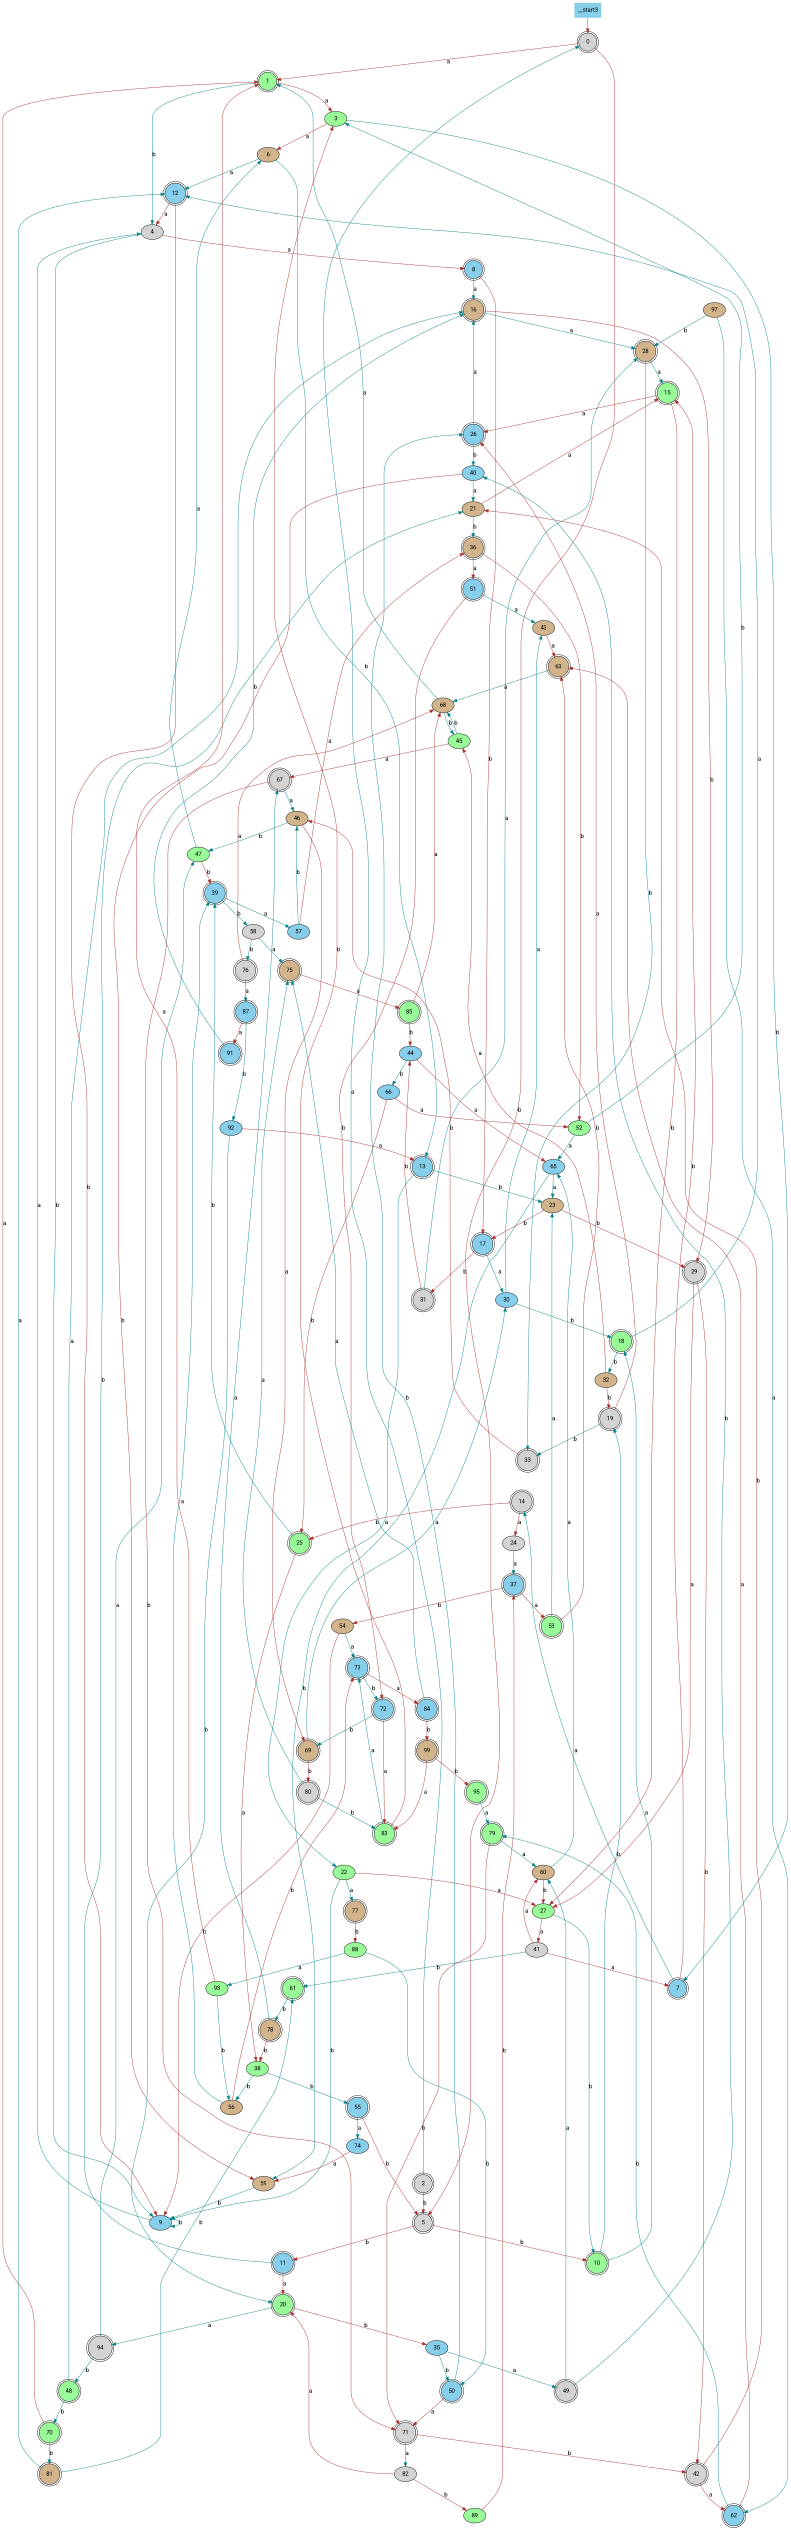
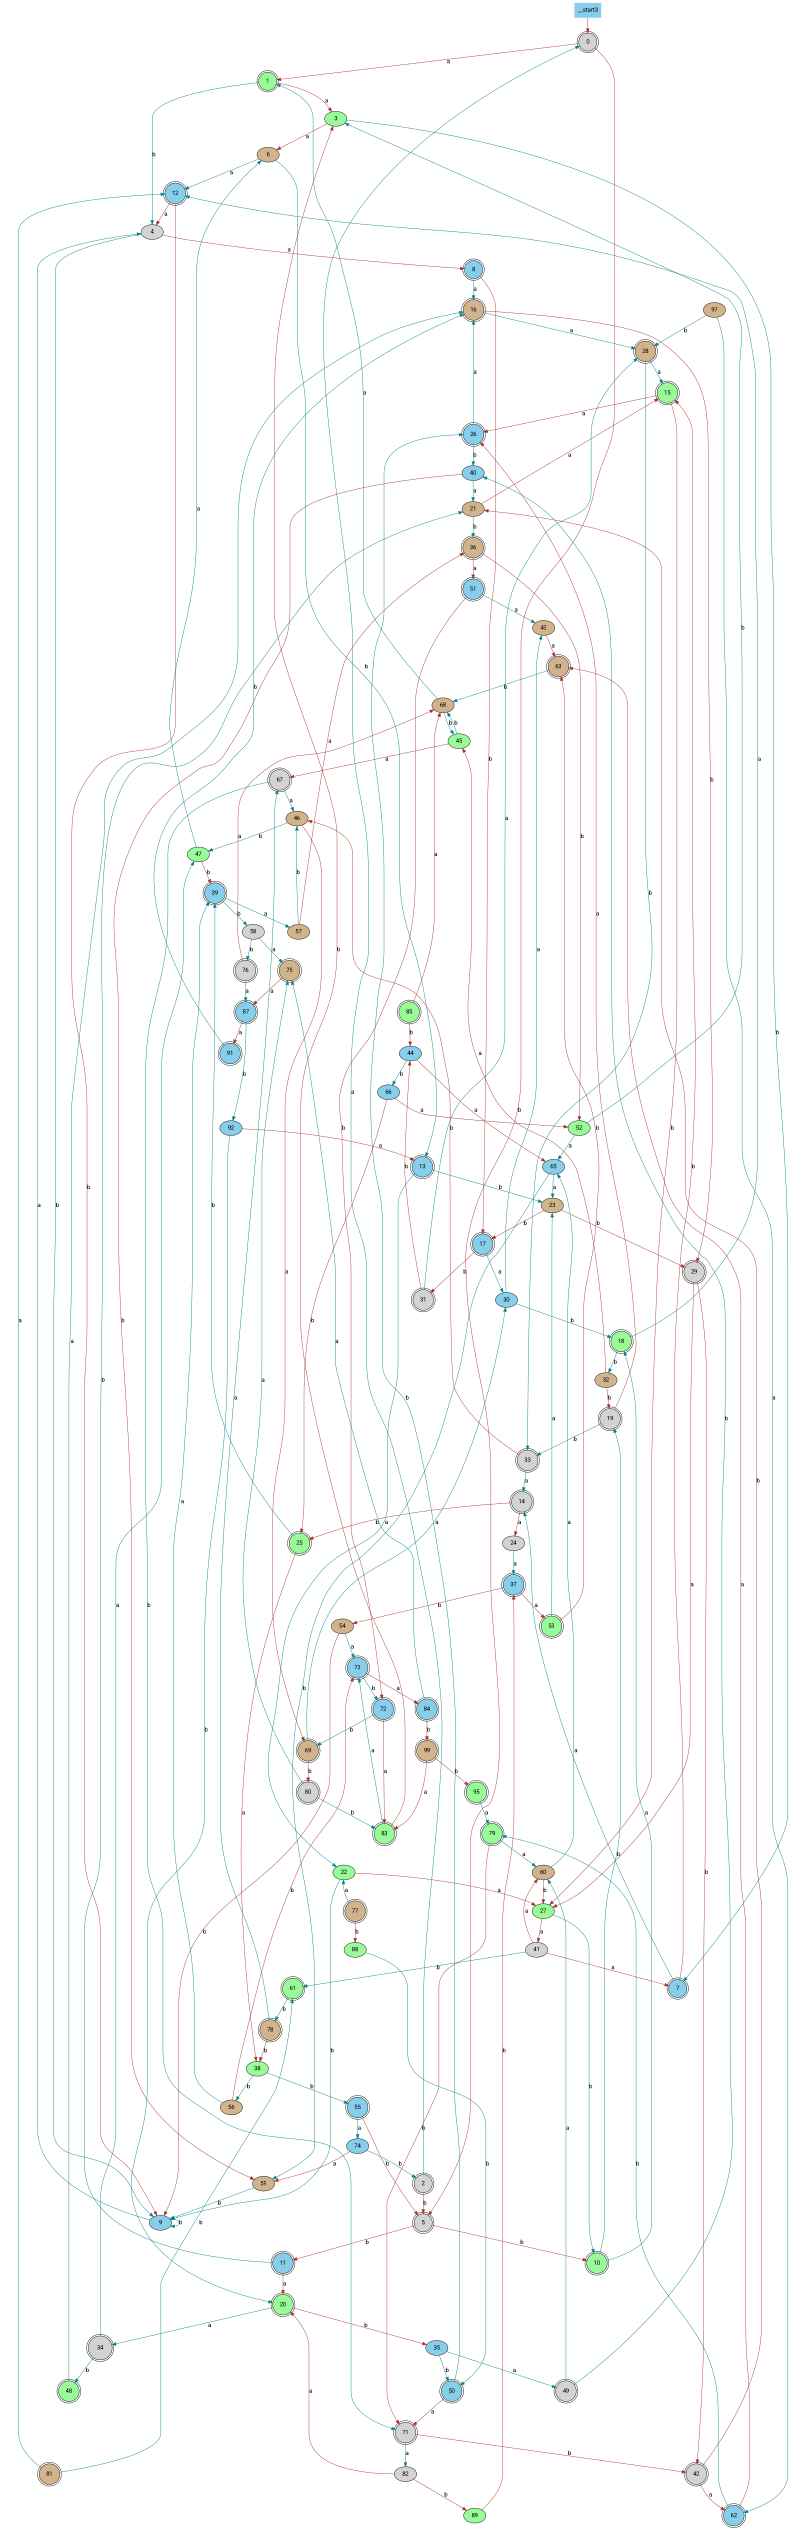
edge "63" -> "68": label "a" -> "b"
node "57": fillcolor skyblue -> tan
edge "75" -> "85": now "75" -> "87"
edge "33" -> "14": added, label "a"
edge "67" -> "71": color brown -> teal
edge "22" -> "77": reversed
node "93": removed
edge "74" -> "2": added, label "b"
node "94": label "94" -> "34"
node "70": removed
